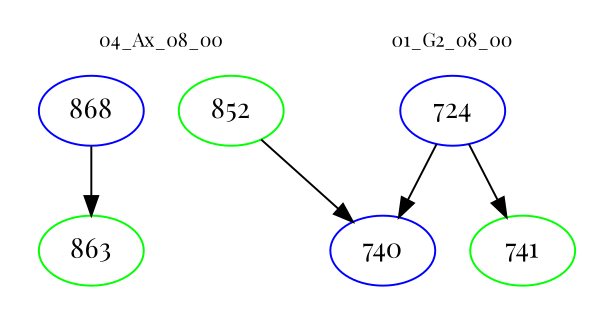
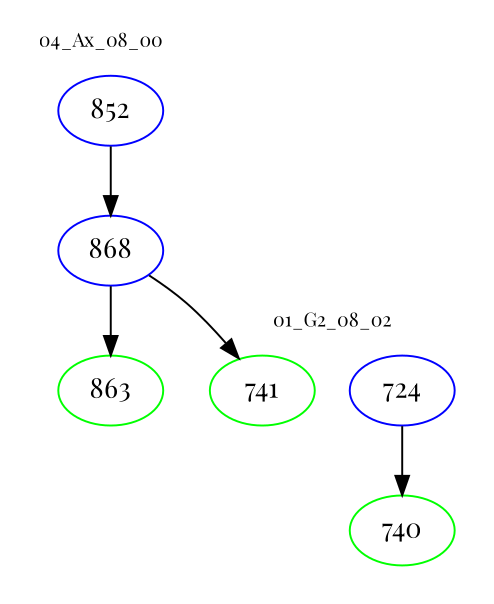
cluster "01_G2_08_00": label "01_G2_08_00" -> "01_G2_08_02"
node "852": color green -> blue
edge "852" -> "740": now "852" -> "868"
edge "724" -> "741": now "868" -> "741"
node "740": color blue -> green
